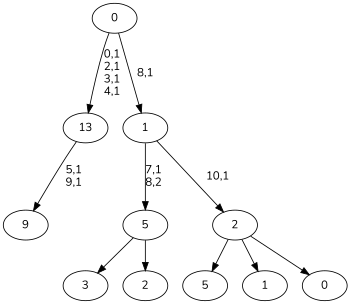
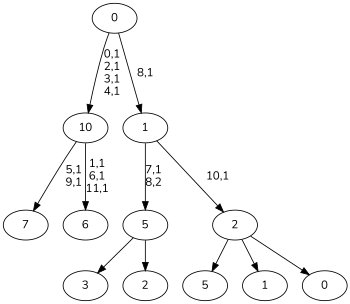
node "13": label "13" -> "10"
node "9": label "9" -> "7"
node "6": added
